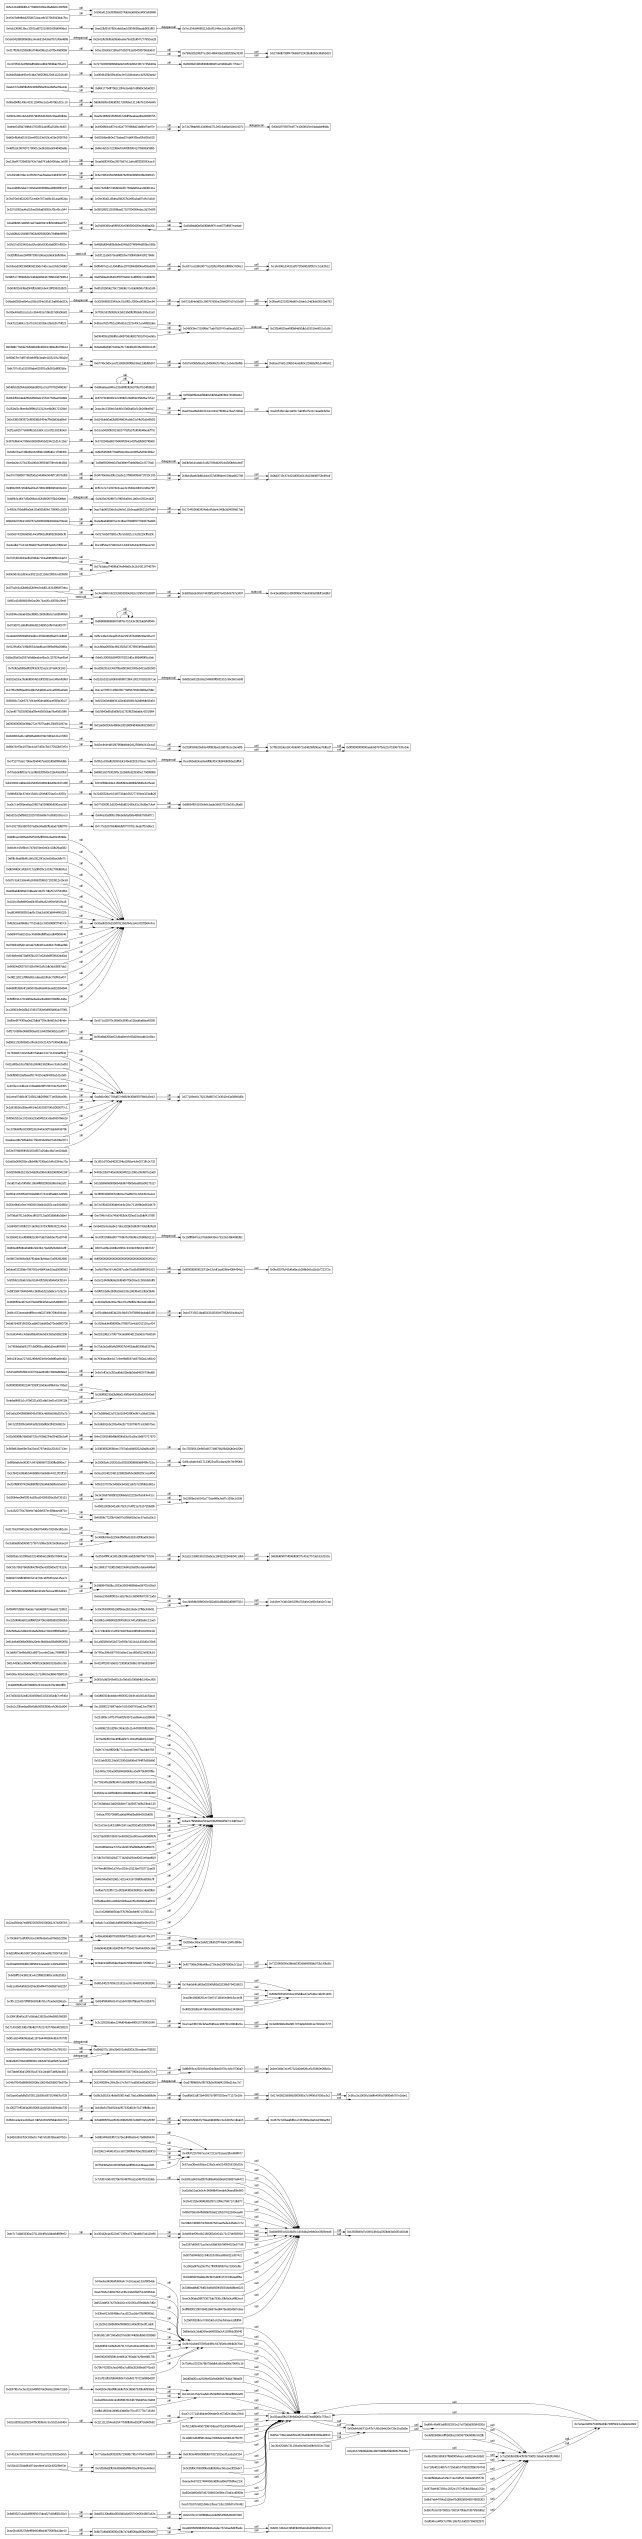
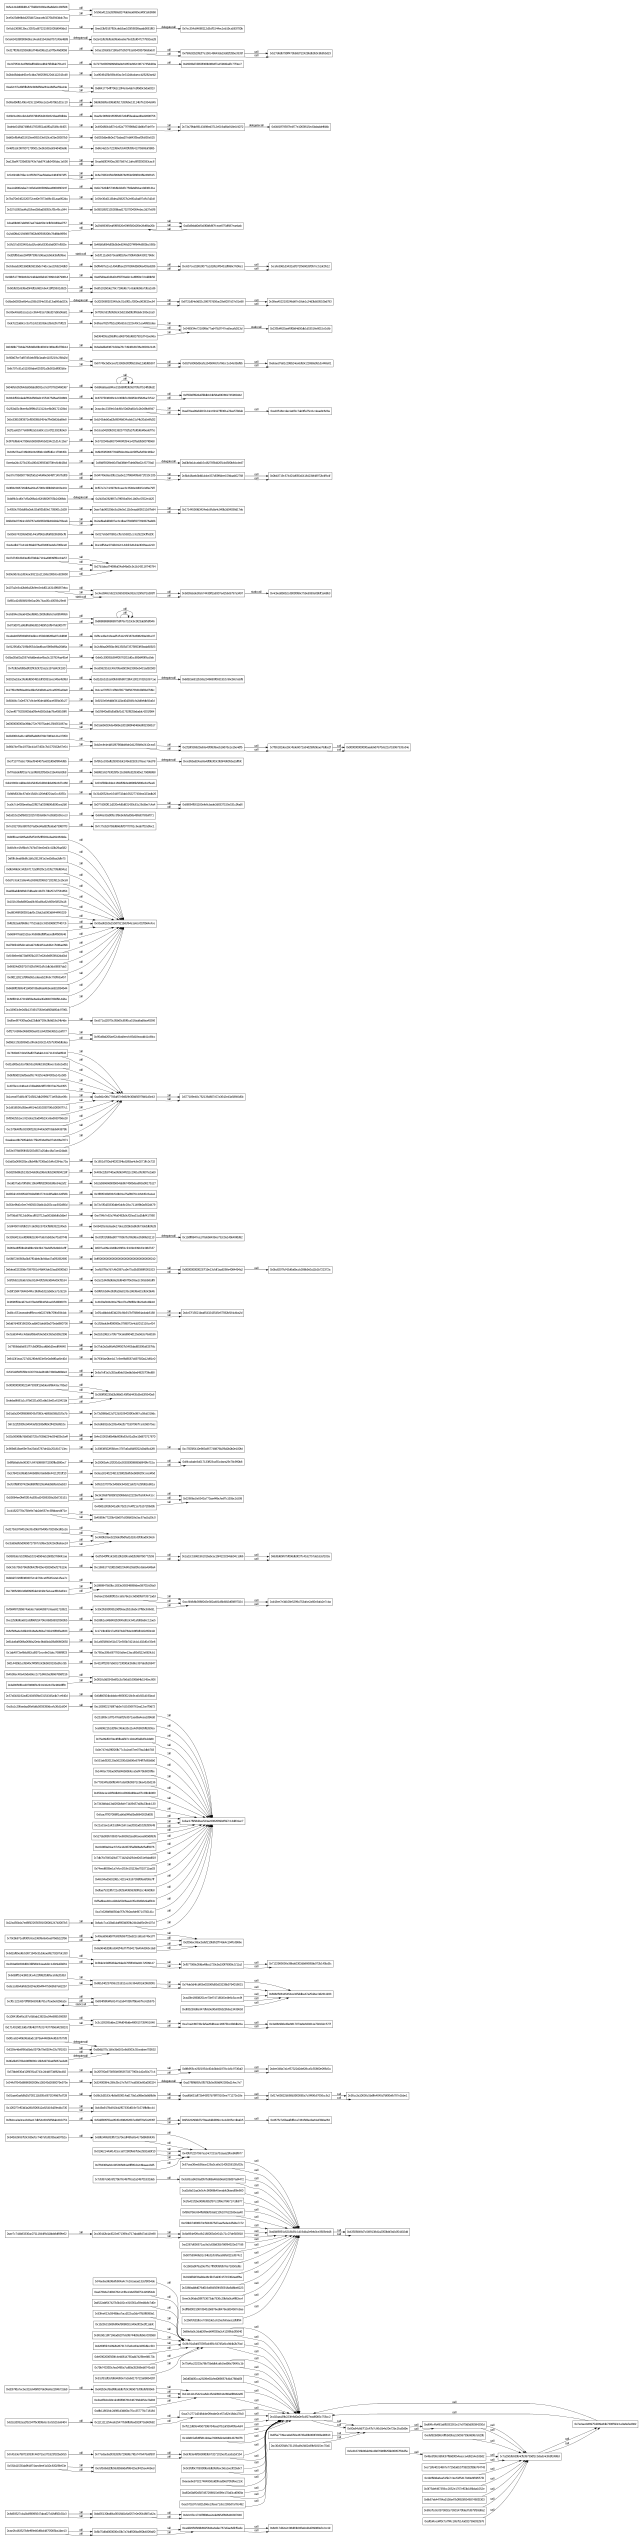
edge "0xfe316726b80eb69c4b87698f825bb00957f64d5e" -> "0x7a250d5630b4cf539739df2c5dacb4c659f2488d": now "0xfe316726b80eb69c4b87698f825bb00957f64d5e" -> "0x49e3f38c985fc67f98d0054eacca4d9154e539d2"
